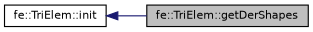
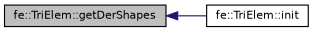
edge "fe::TriElem::getDerShapes" -> "fe::TriElem::init": reversed
